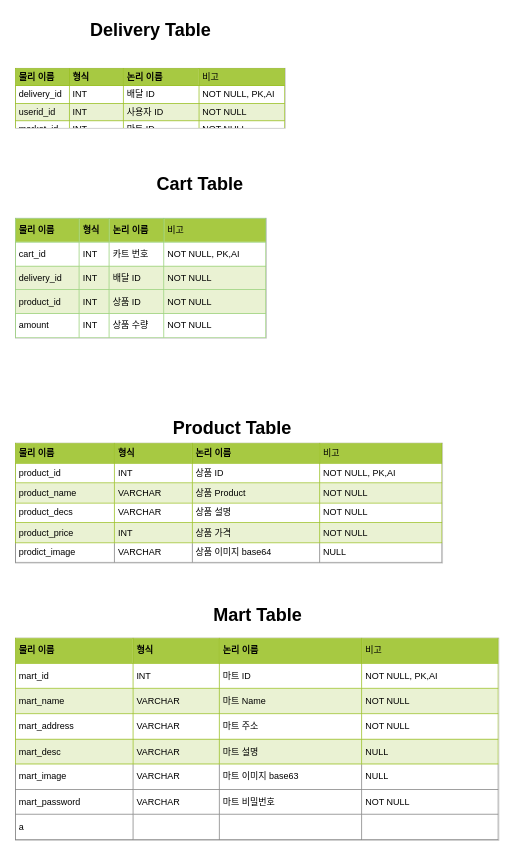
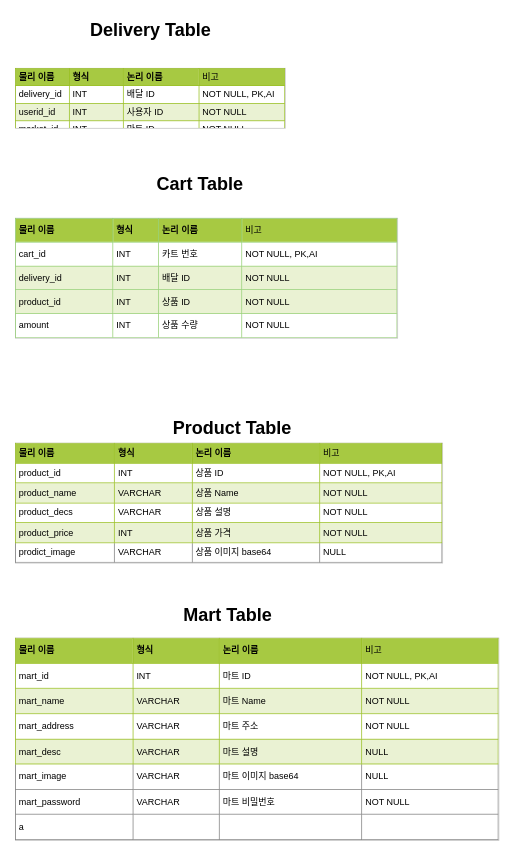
node "물리 이름형식논리 이름비고 cart_id INT 카트 번호 NOT NULL, PK,AI delivery_id INT 배달 ID NOT NULL product_id INT 상품 ID NOT NULL amount INT 상품 수량 NOT NULL": size 251x120 -> 383x120
node "물리 이름형식논리 이름비고 product_id INT 상품 ID NOT NULL, PK,AI product_name VARCHAR 상품 Product NOT NULL product_decs VARCHAR 상품 설명 NOT NULL product_price INT 상품 가격 NOT NULL prodict_image VARCHAR 상품 이미지 base64 NULL": label "물리 이름형식논리 이름비고 product_id INT 상품 ID NOT NULL, PK,AI product_name VARCHAR 상품 Product NOT NULL product_decs VARCHAR 상품 설명 NOT NULL product_price INT 상품 가격 NOT NULL prodict_image VARCHAR 상품 이미지 base64 NULL" -> "물리 이름형식논리 이름비고 product_id INT 상품 ID NOT NULL, PK,AI product_name VARCHAR 상품 Name NOT NULL product_decs VARCHAR 상품 설명 NOT NULL product_price INT 상품 가격 NOT NULL prodict_image VARCHAR 상품 이미지 base64 NULL"
node "Mart Table": moved (257, 615) -> (227, 615)
node "물리 이름형식논리 이름비고 mart_id INT 마트 ID NOT NULL, PK,AI mart_name VARCHAR 마트 Name NOT NULL mart_address VARCHAR 마트 주소 NOT NULL mart_desc VARCHAR 마트 설명 NULL mart_image VARCHAR 마트 이미지 base63 NULL mart_password VARCHAR 마트 비밀번호 NOT NULL a": label "물리 이름형식논리 이름비고 mart_id INT 마트 ID NOT NULL, PK,AI mart_name VARCHAR 마트 Name NOT NULL mart_address VARCHAR 마트 주소 NOT NULL mart_desc VARCHAR 마트 설명 NULL mart_image VARCHAR 마트 이미지 base63 NULL mart_password VARCHAR 마트 비밀번호 NOT NULL a" -> "물리 이름형식논리 이름비고 mart_id INT 마트 ID NOT NULL, PK,AI mart_name VARCHAR 마트 Name NOT NULL mart_address VARCHAR 마트 주소 NOT NULL mart_desc VARCHAR 마트 설명 NULL mart_image VARCHAR 마트 이미지 base64 NULL mart_password VARCHAR 마트 비밀번호 NOT NULL a"
